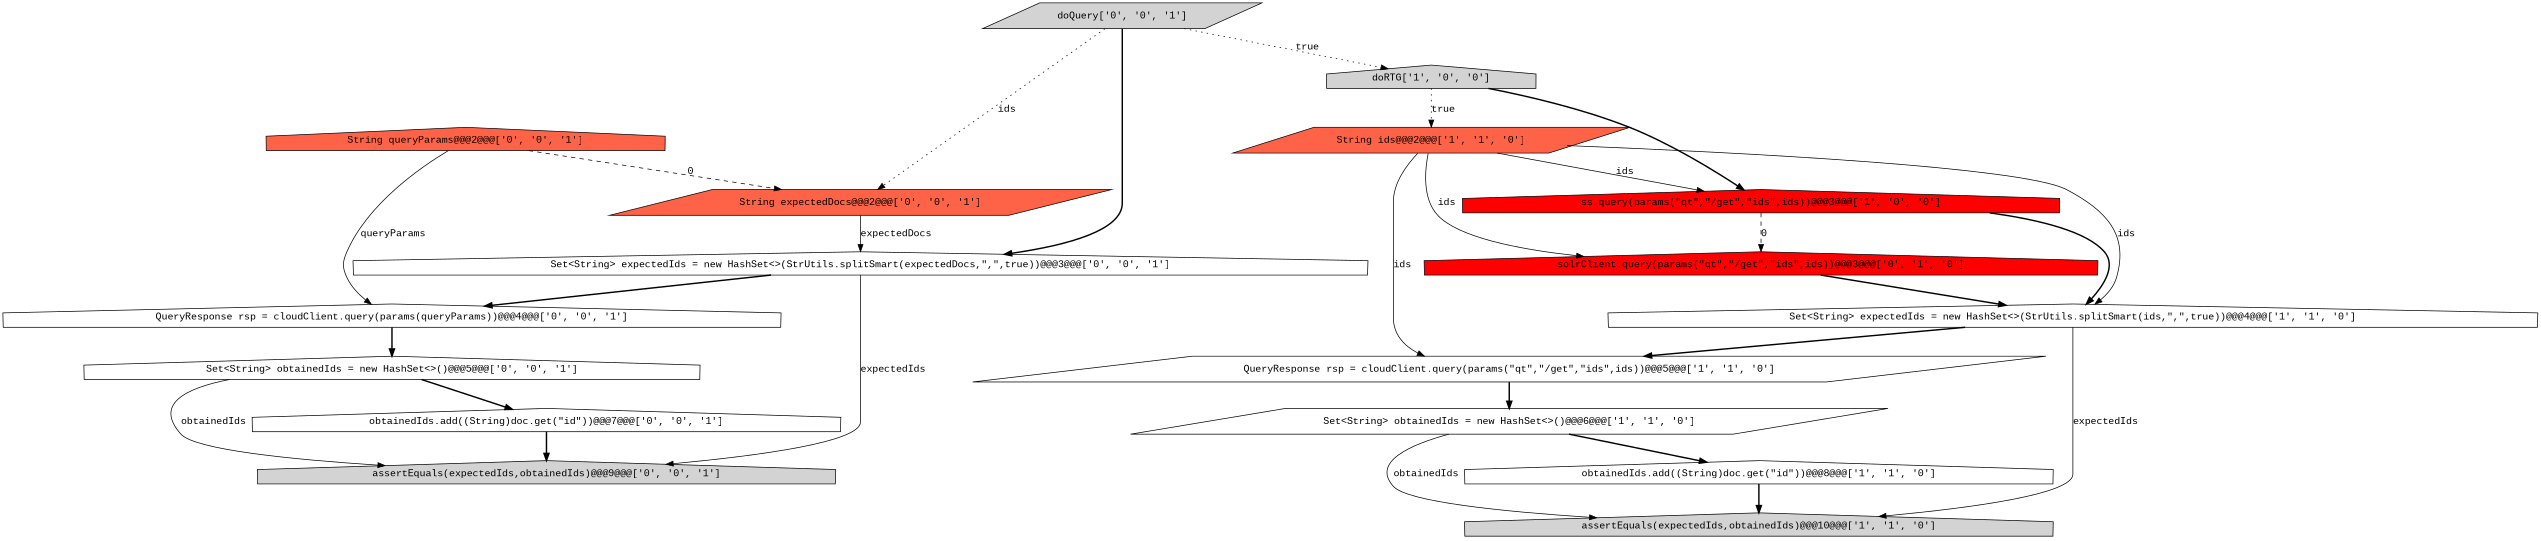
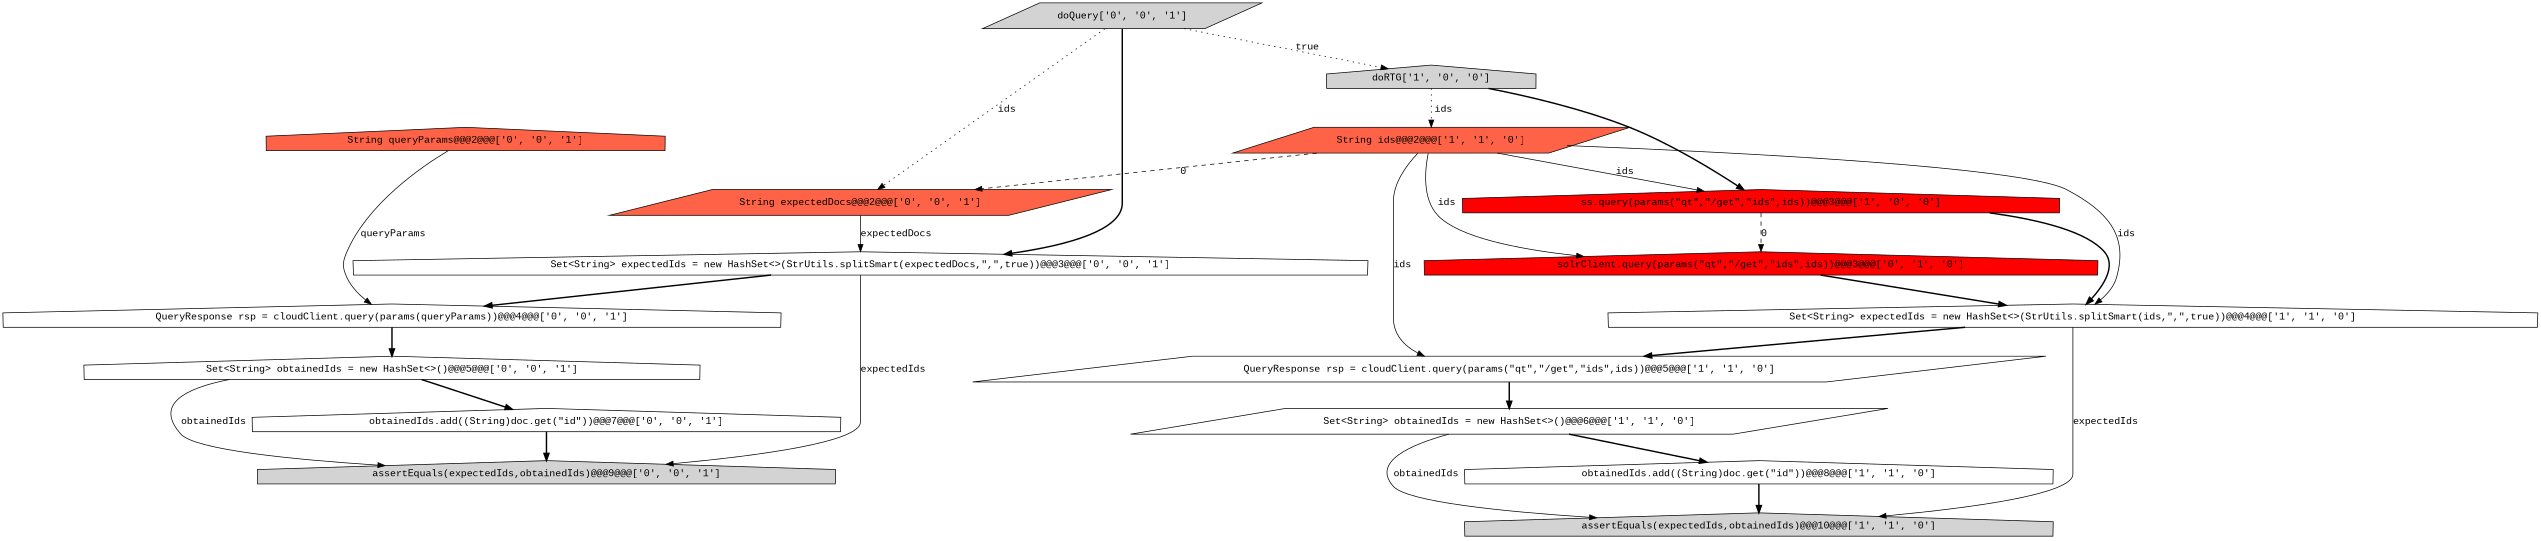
edge "doRTG['1', '0', '0']" -> "String ids@@@2@@@['1', '1', '0']": label "true" -> "ids"
edge "String queryParams@@@2@@@['0', '0', '1']" -> "String expectedDocs@@@2@@@['0', '0', '1']": now "String ids@@@2@@@['1', '1', '0']" -> "String expectedDocs@@@2@@@['0', '0', '1']"
